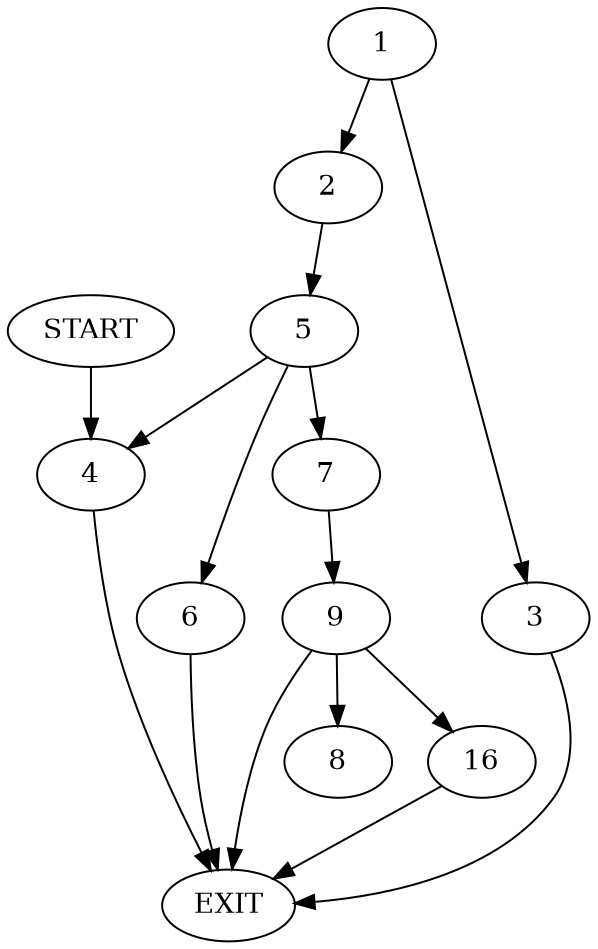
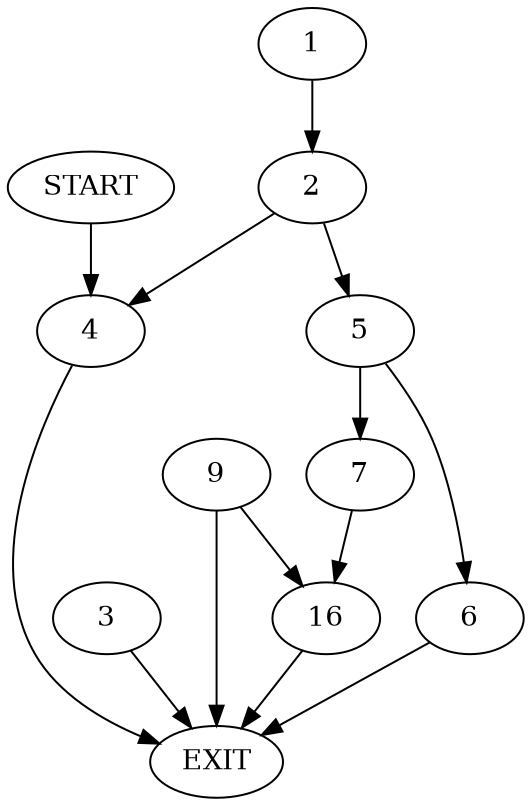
edge "1" -> "3": removed
edge "5" -> "4": now "2" -> "4"
edge "7" -> "9": now "7" -> "16"
node "8": removed
